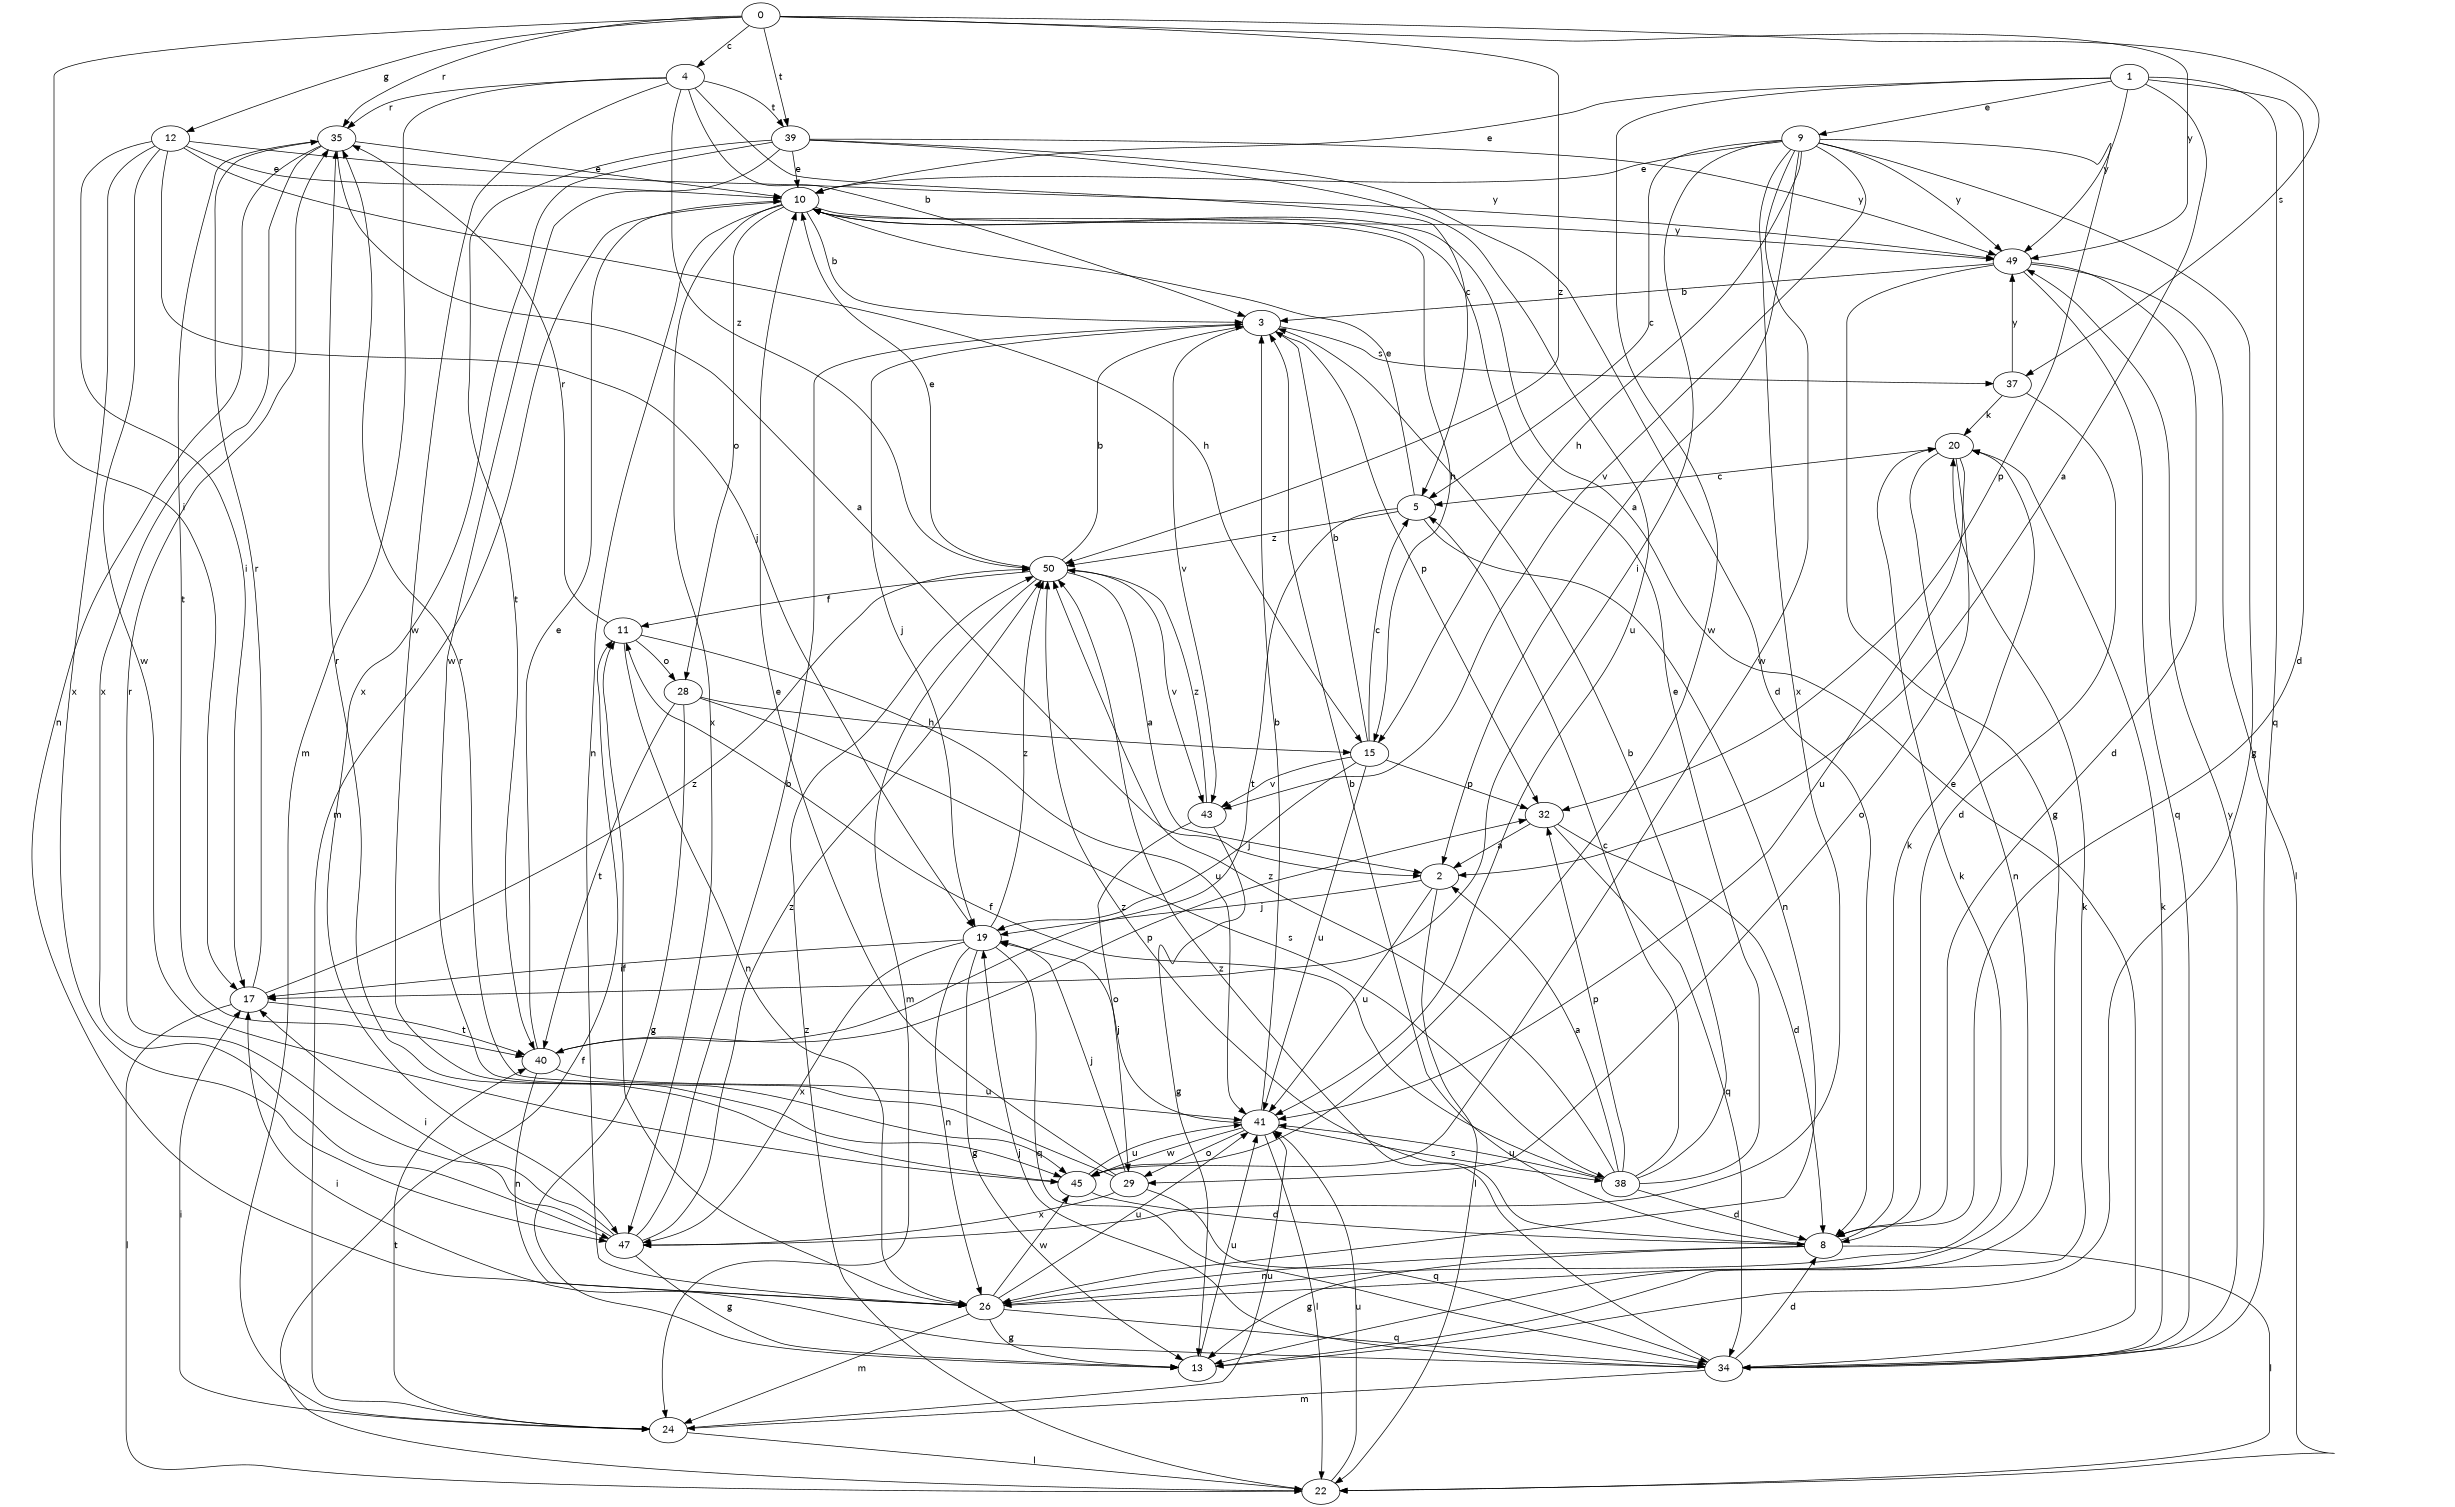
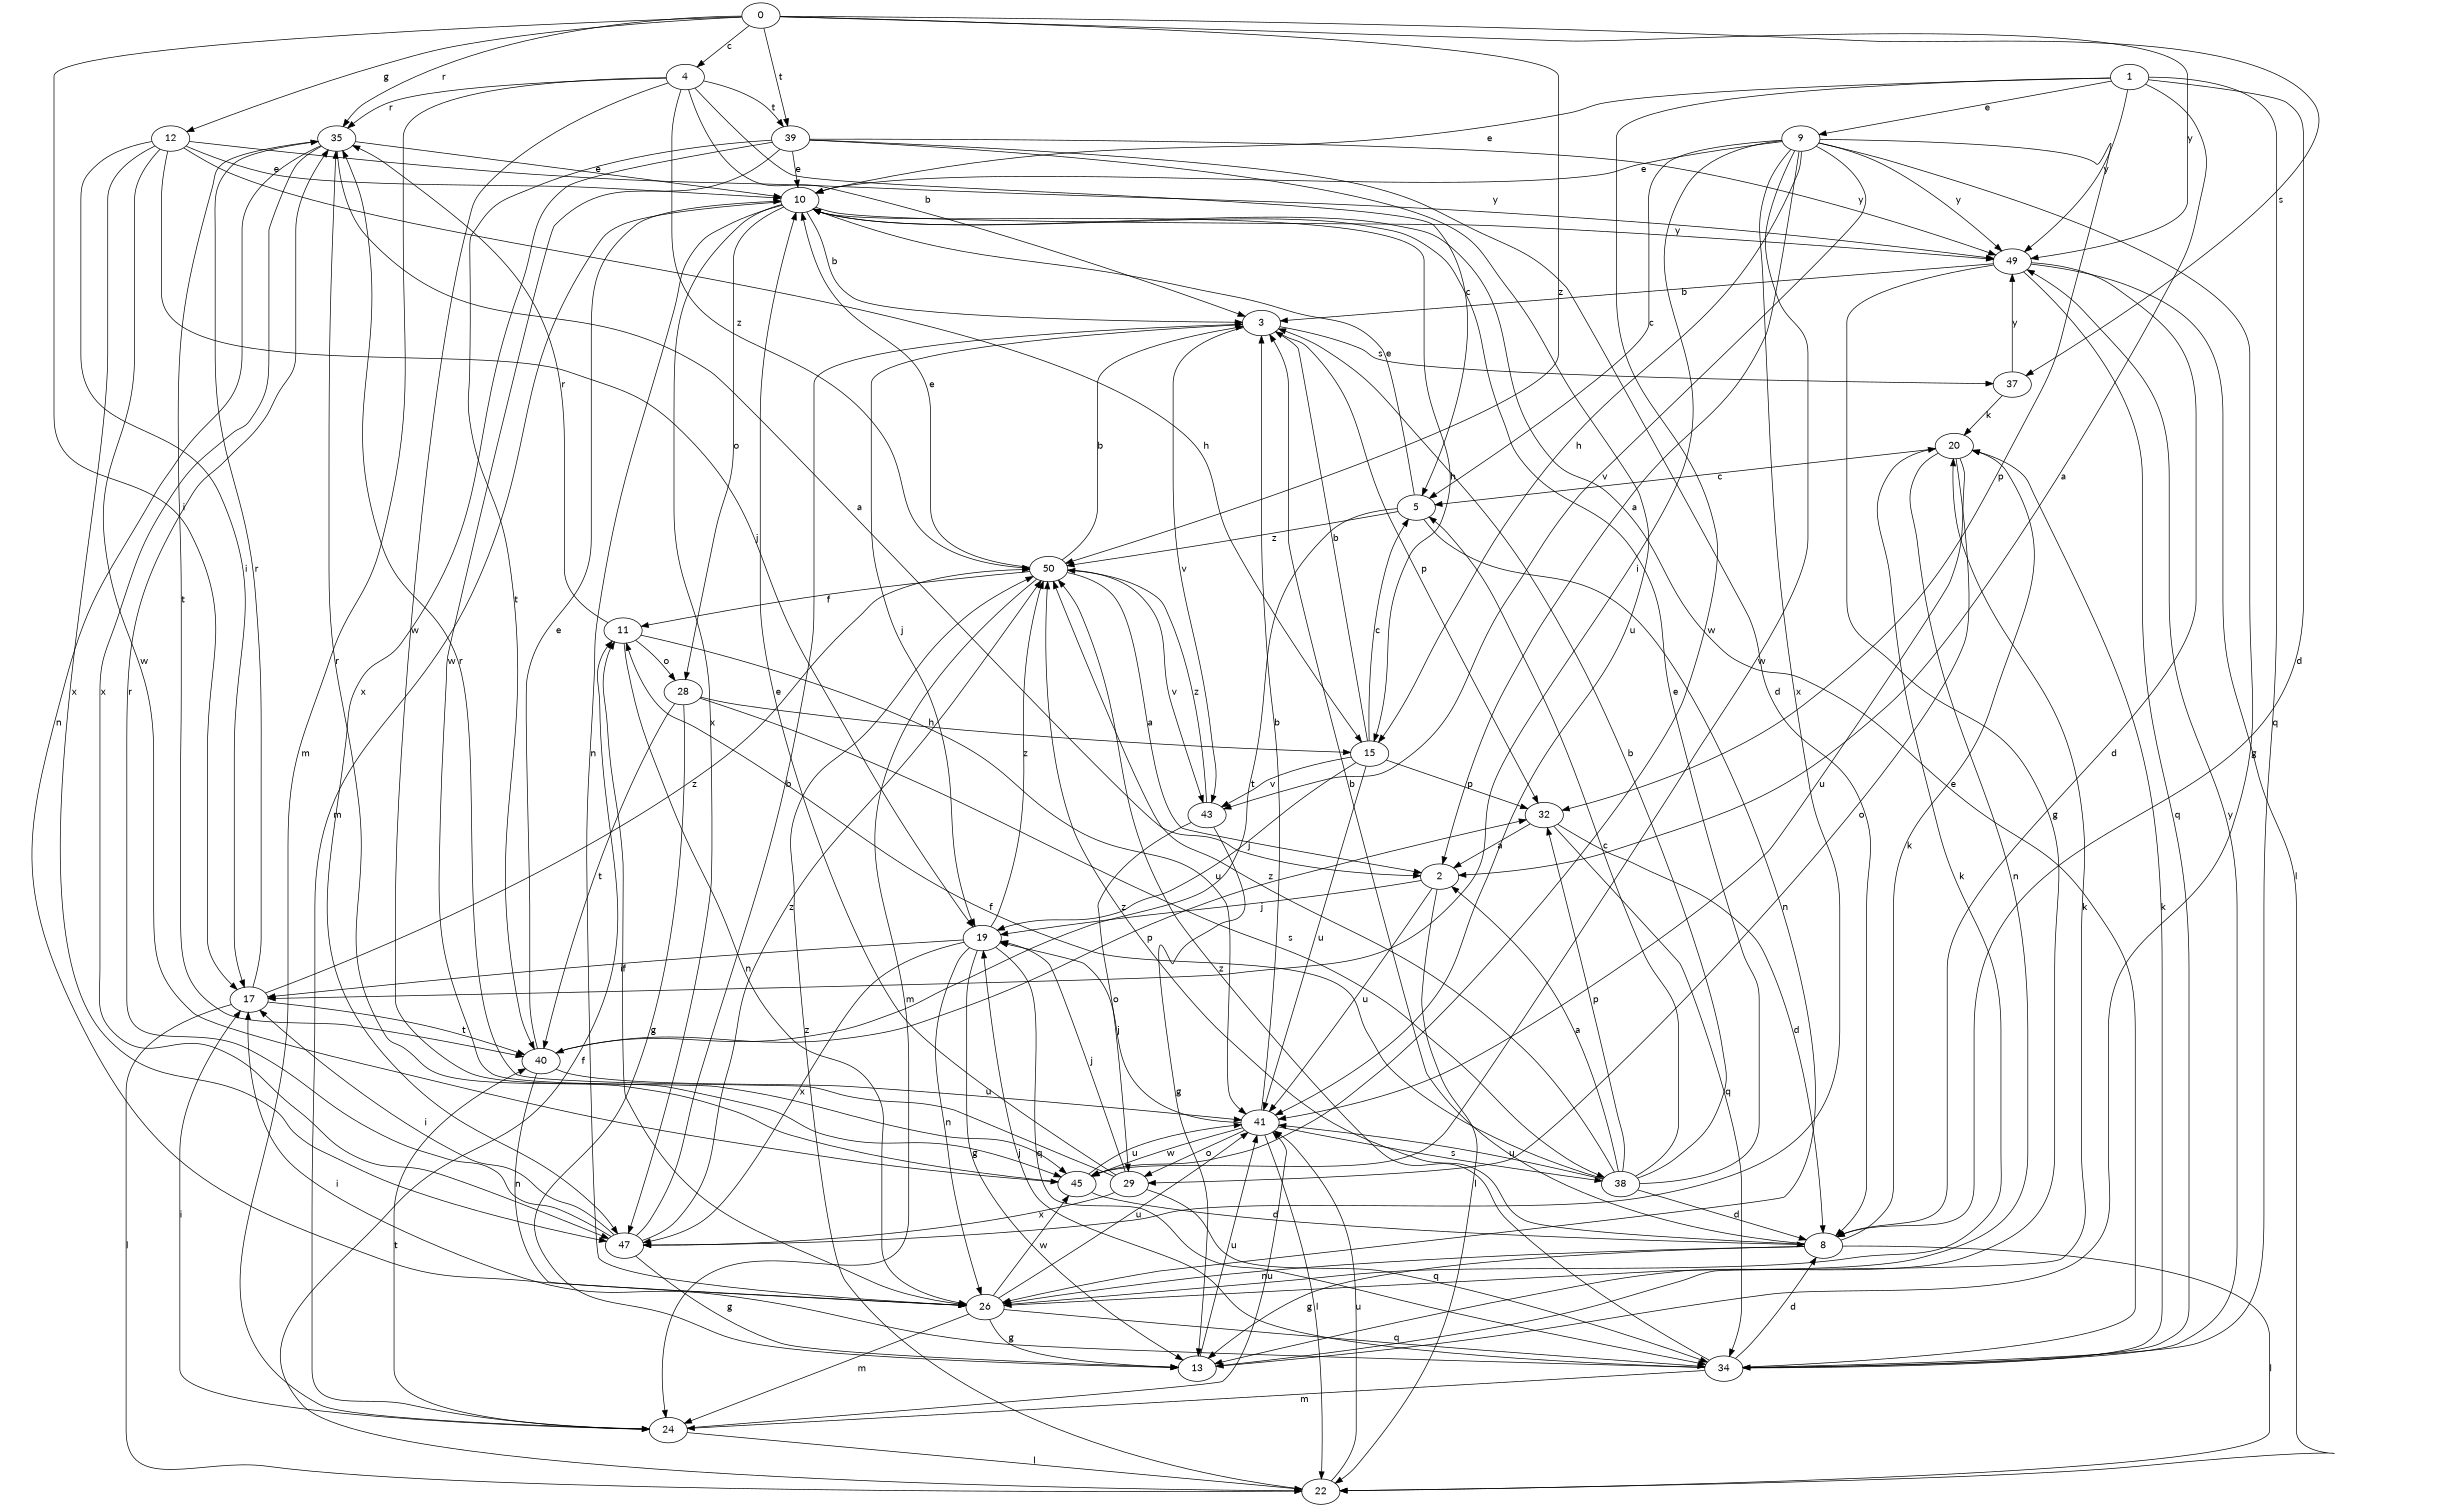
edge "37" -> "8": removed, label "d"
